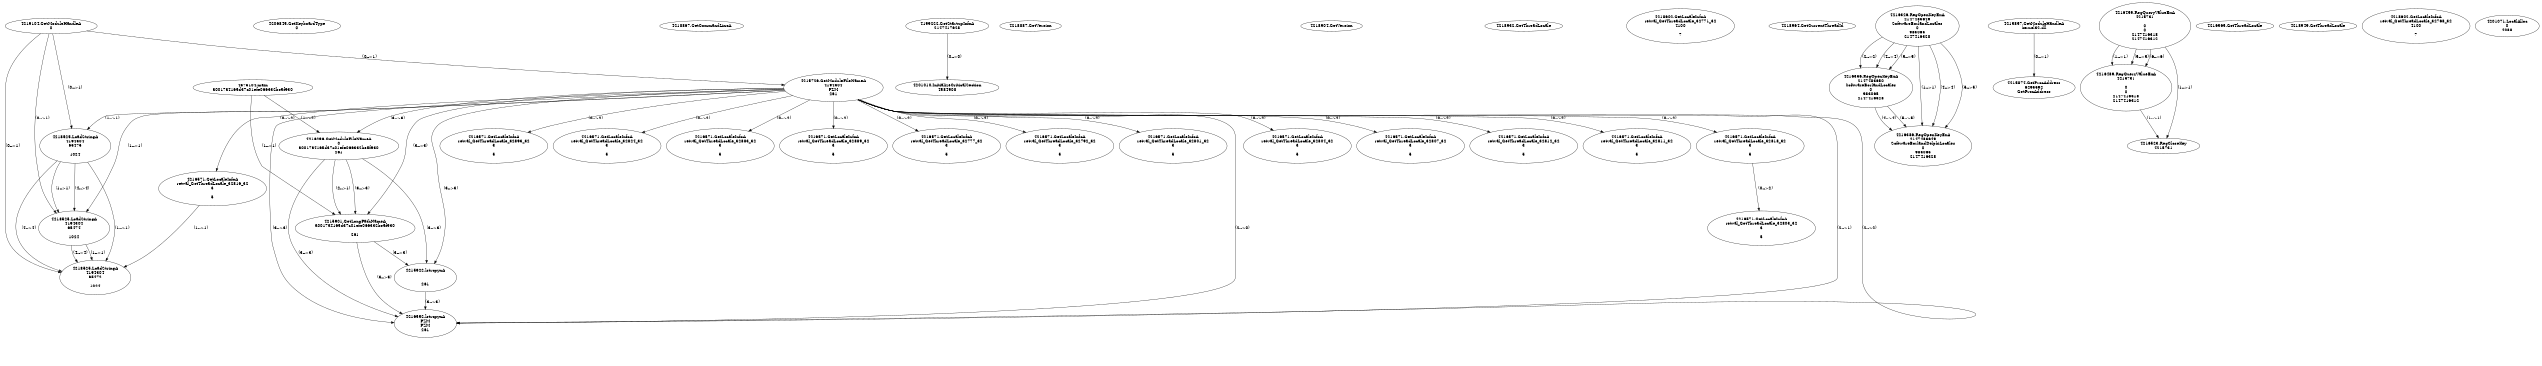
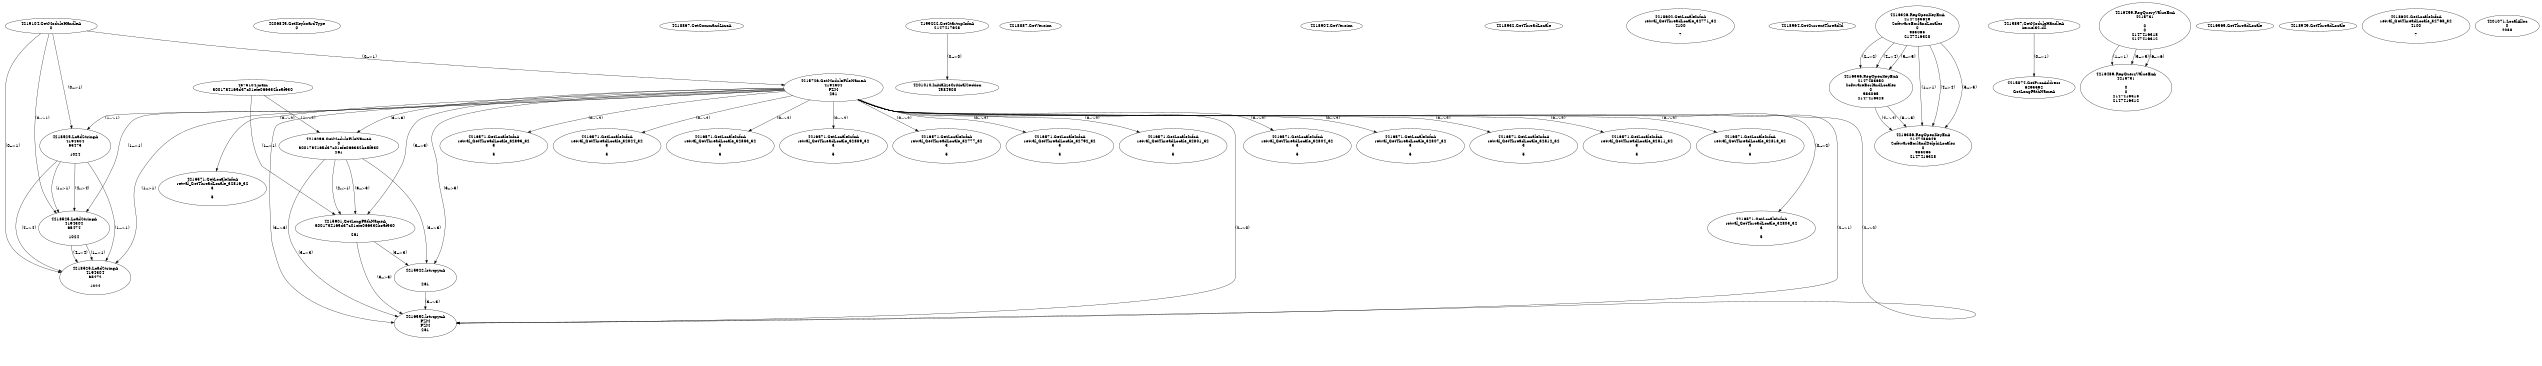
node "4215874.GetProcAddress 6295592 GetProcAddress": label "4215874.GetProcAddress 6295592 GetProcAddress" -> "4215874.GetProcAddress 6295592 GetLongPathNameA"
node "4216523.RegCloseKey 4215731": removed
edge "4216571.GetLocaleInfoA retval_GetThreadLocale_32818_32 3 5" -> "4216571.GetLocaleInfoA retval_GetThreadLocale_32803_32 3 5": now "4215726.GetModuleFileNameA 4194304 PZM 261" -> "4216571.GetLocaleInfoA retval_GetThreadLocale_32803_32 3 5"
edge "4216571.GetLocaleInfoA retval_GetThreadLocale_32816_32 3 5" -> "4218525.LoadStringA 4194304 65472 1024": now "4215726.GetModuleFileNameA 4194304 PZM 261" -> "4218525.LoadStringA 4194304 65472 1024"
